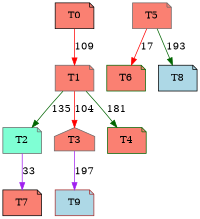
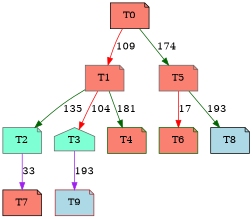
edge "T0" -> "T5": added, label "174"
node "T3": fillcolor salmon -> aquamarine
edge "T3" -> "T9": label "197" -> "193"
